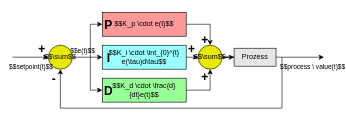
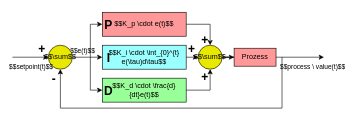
node "Prozess": fillcolor #e6e6e6 -> #ff9999
